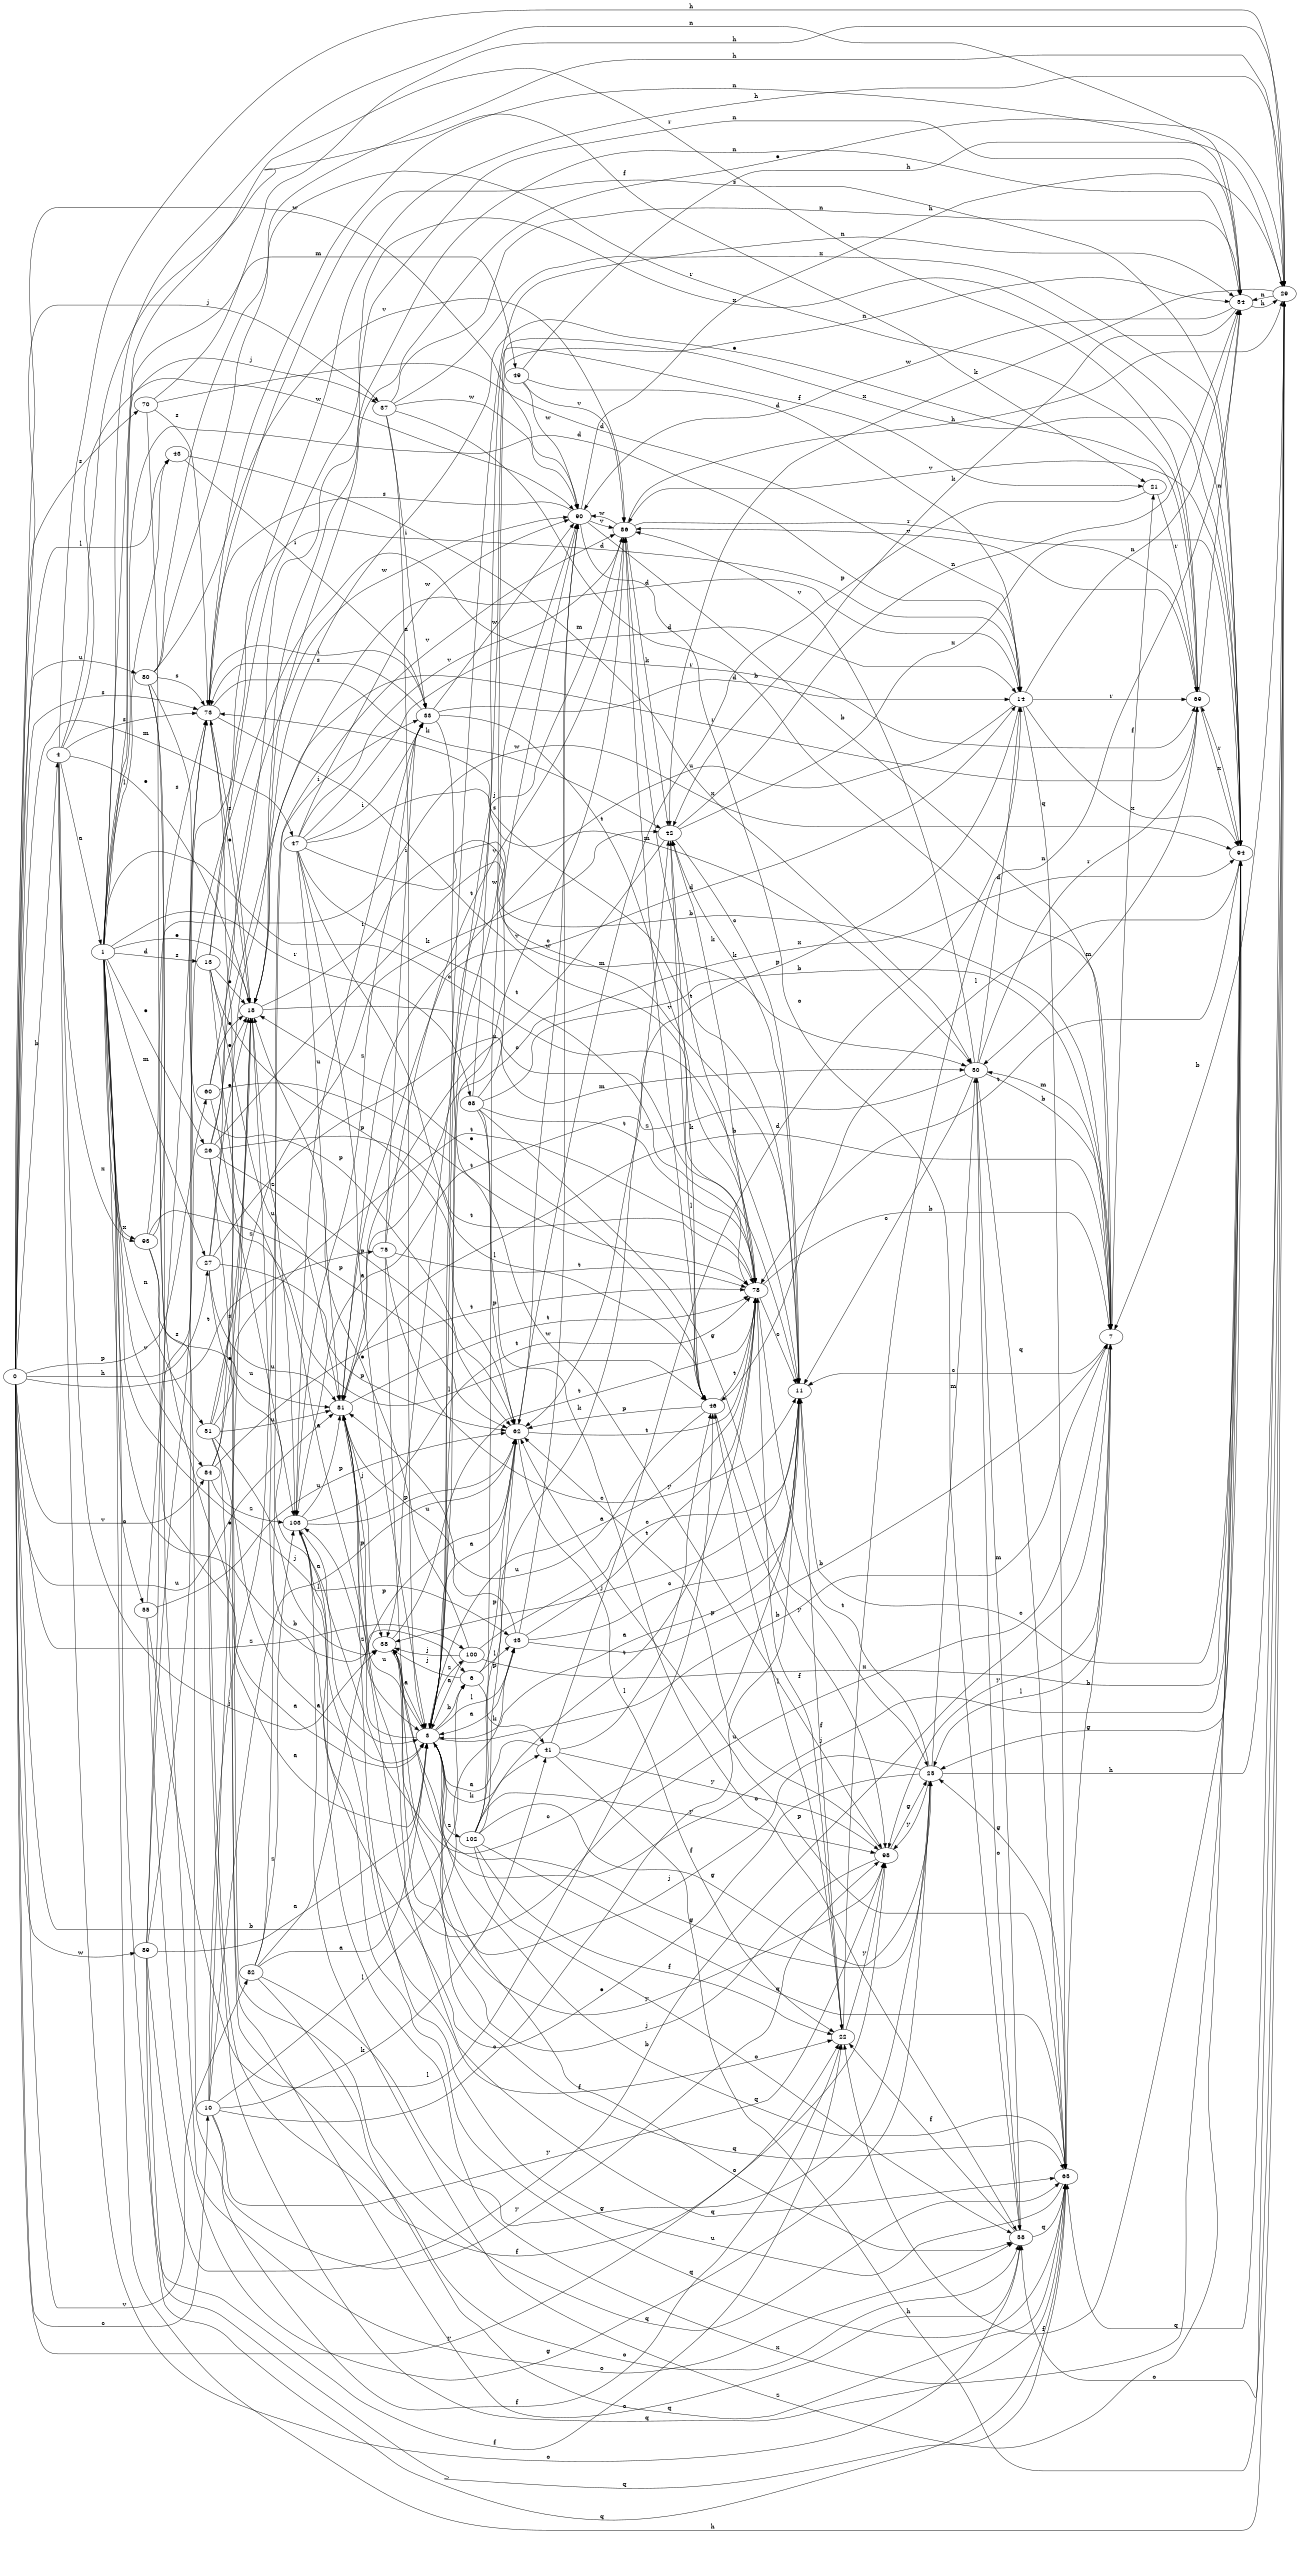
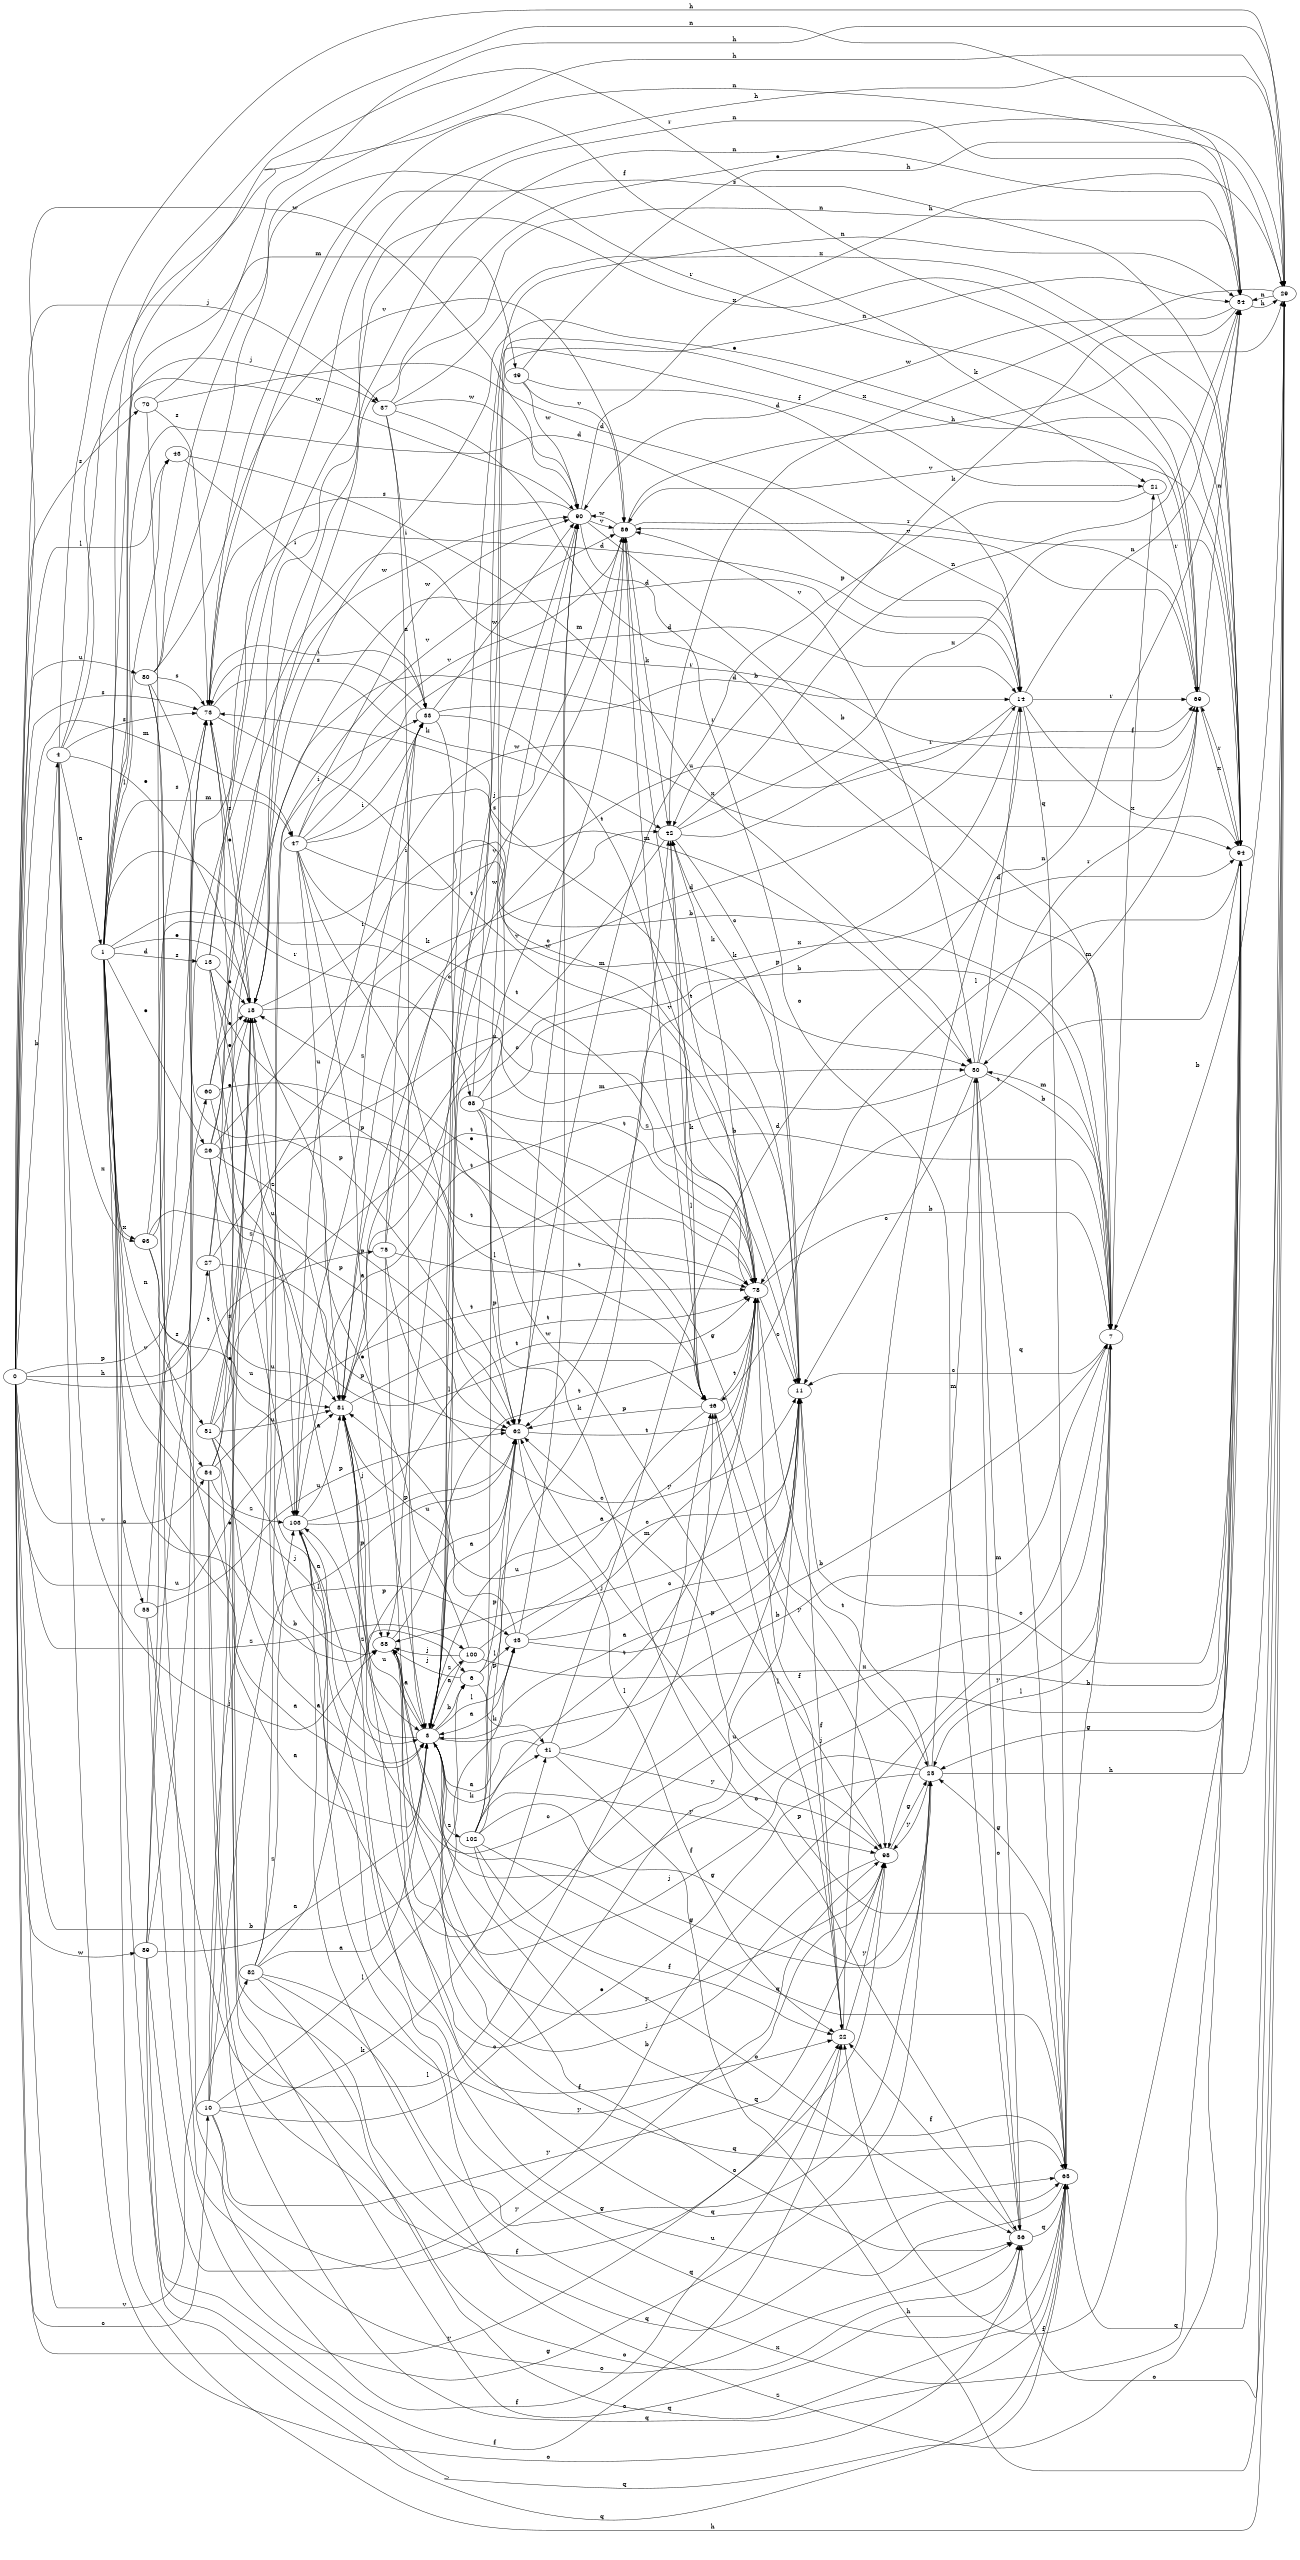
edge "42" -> "69": added, label "r"
edge "1" -> "27": now "1" -> "47"
edge "45" -> "78": label "t" -> "m"
edge "82" -> "98": added, label "y"
node "58": label "58" -> "56"
